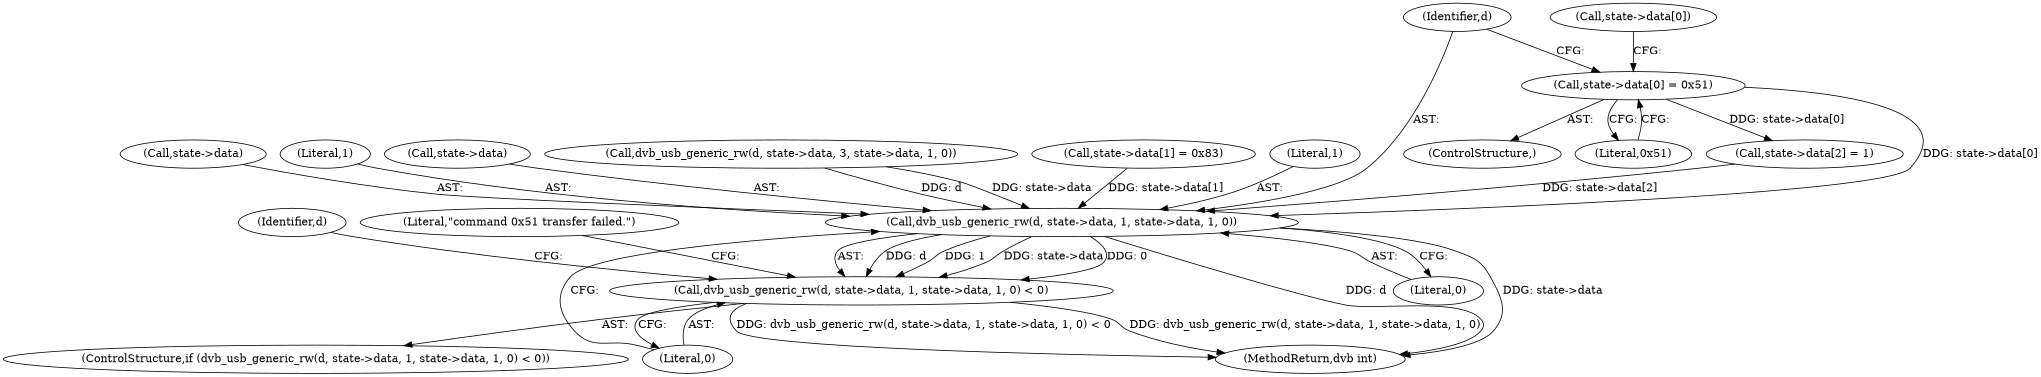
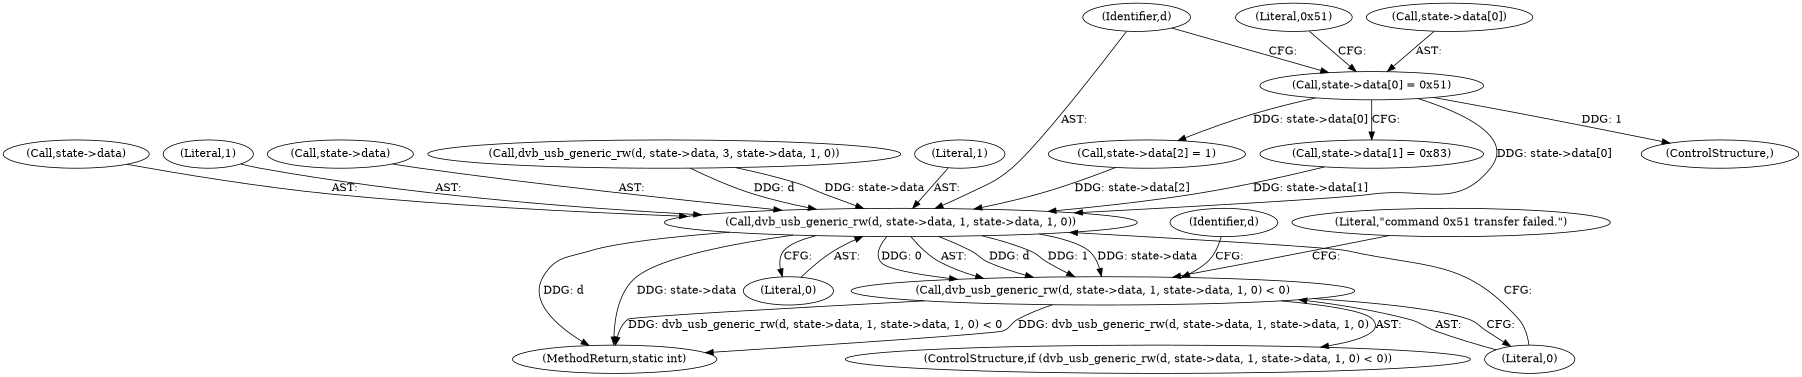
edge "(Call,state->data[0])" -> "(Call,state->data[0] = 0x51)": label "CFG: " -> "AST: "
edge "(Call,state->data[0] = 0x51)" -> "(Literal,0x51)": now "(Call,state->data[0] = 0x51)" -> "(Call,state->data[1] = 0x83)"
edge "(Call,state->data[0] = 0x51)" -> "(ControlStructure,)": label "AST: " -> "DDG: 1"
node "(MethodReturn,dvb int)": label "(MethodReturn,dvb int)" -> "(MethodReturn,static int)"
